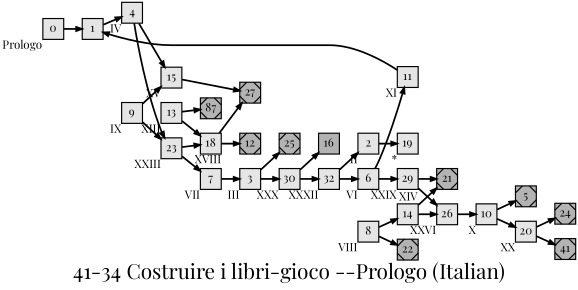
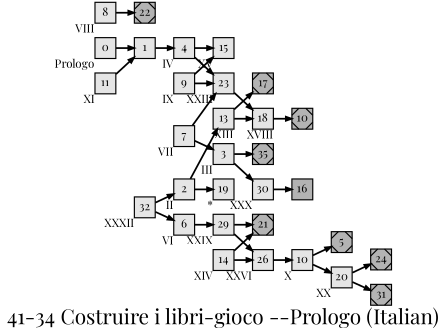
node "27": removed
node "87": label "87" -> "17"
edge "6 VI" -> "11 XI": removed
node "12": label "12" -> "10"
node "25": label "25" -> "35"
edge "2 II" -> "13 XIII": added
edge "23 XXIII" -> "7 VII": reversed
edge "30 XXX" -> "32 XXXII": removed
edge "8 VIII" -> "14 XIV": removed
node "41": label "41" -> "31"
